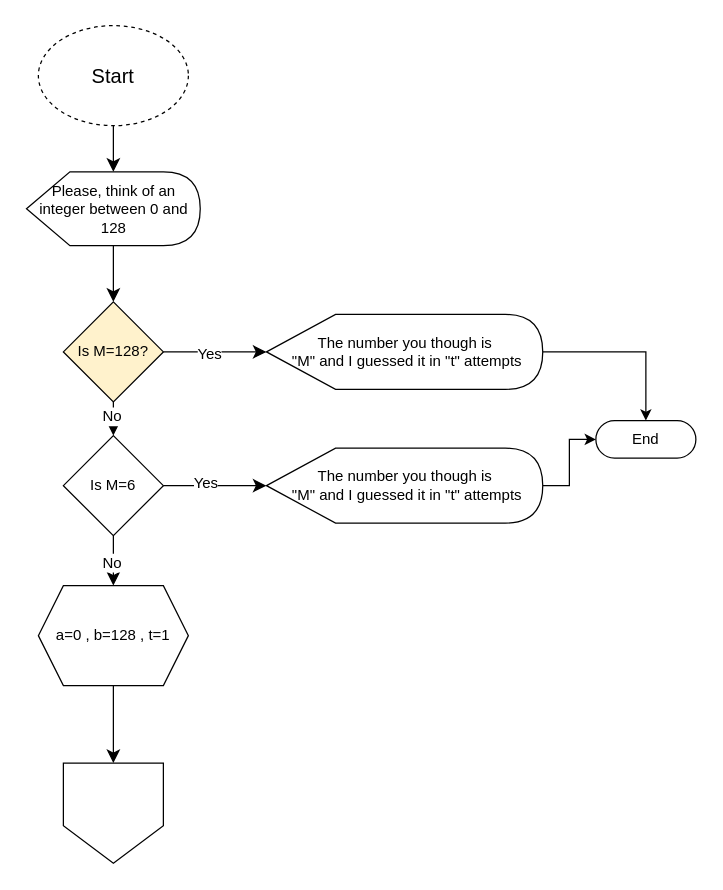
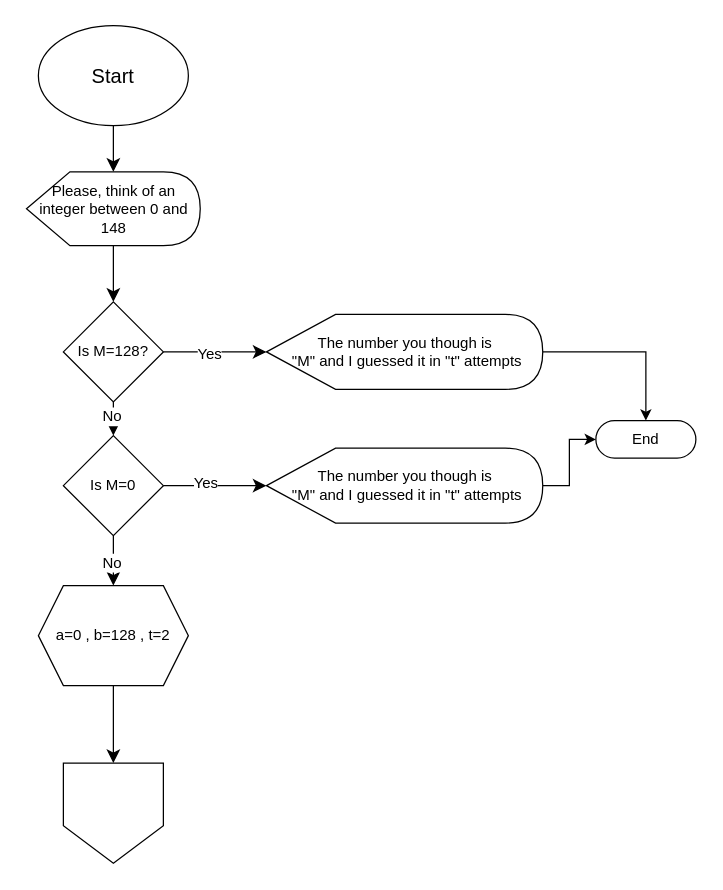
node "Start": style dashed -> solid
node "Please, think of an integer between 0 and 128": label "Please, think of an integer between 0 and 128" -> "Please, think of an integer between 0 and 148"
node "Is M=128?": fillcolor #fff2cc -> #ffffff
node "Is M=6": label "Is M=6" -> "Is M=0"
node "a=0 , b=128 , t=1": label "a=0 , b=128 , t=1" -> "a=0 , b=128 , t=2"
